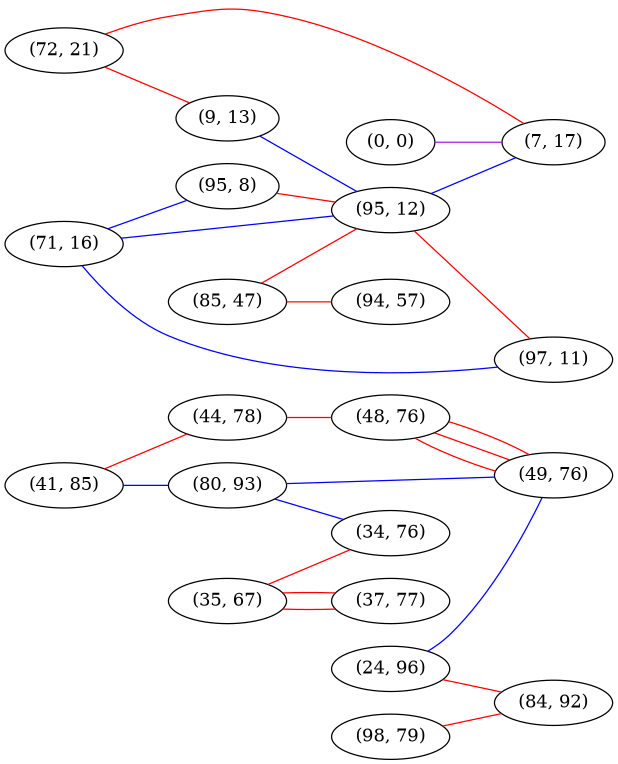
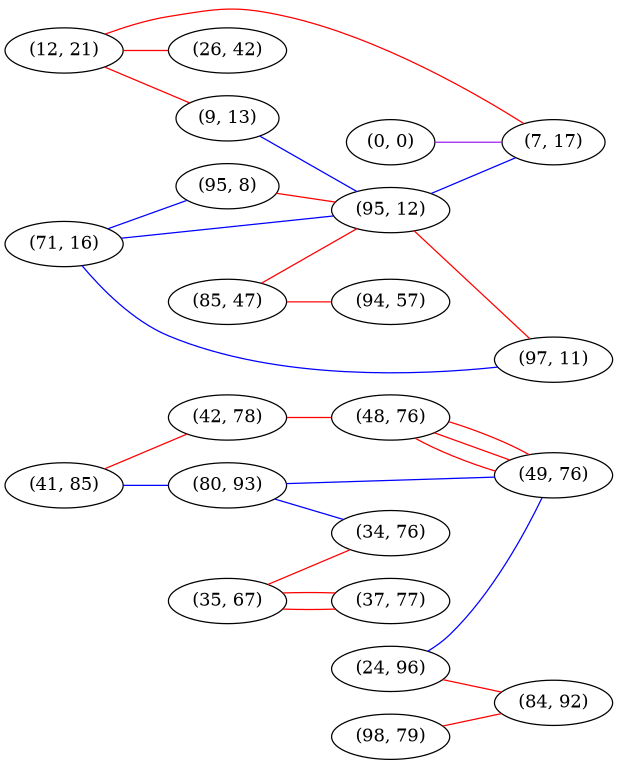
node "(72, 21)": label "(72, 21)" -> "(12, 21)"
node "(26, 42)": added
node "(44, 78)": label "(44, 78)" -> "(42, 78)"
